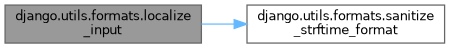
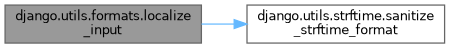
node "django.utils.formats.sanitize _strftime_format": label "django.utils.formats.sanitize _strftime_format" -> "django.utils.strftime.sanitize _strftime_format"
